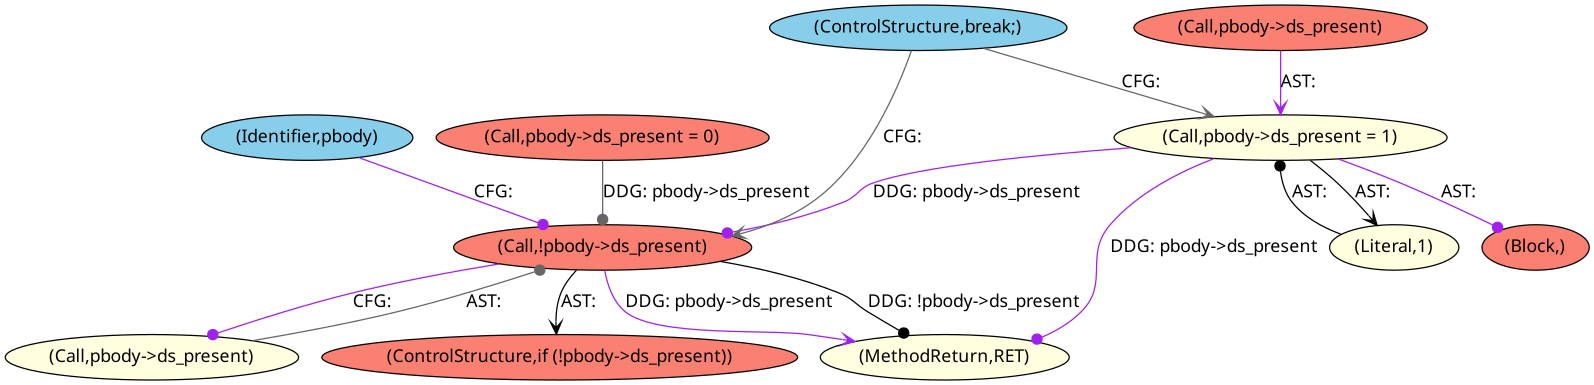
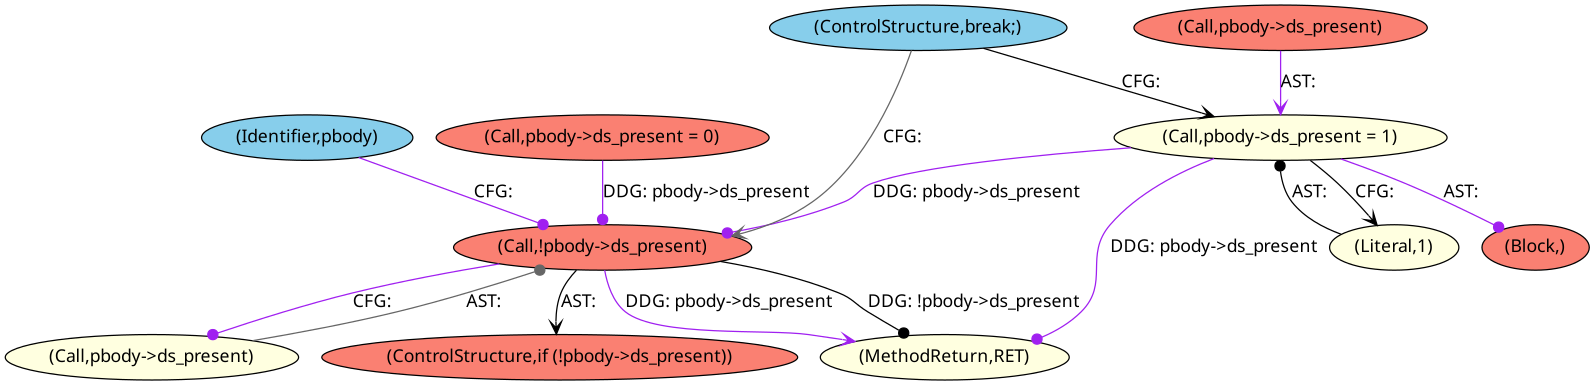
edge "(ControlStructure,break;)" -> "(Call,pbody->ds_present = 1)": color gray40 -> black
edge "(Call,pbody->ds_present = 0)" -> "(Call,!pbody->ds_present)": color gray40 -> purple
edge "(Call,pbody->ds_present = 1)" -> "(Literal,1)": label "AST: " -> "CFG: "
